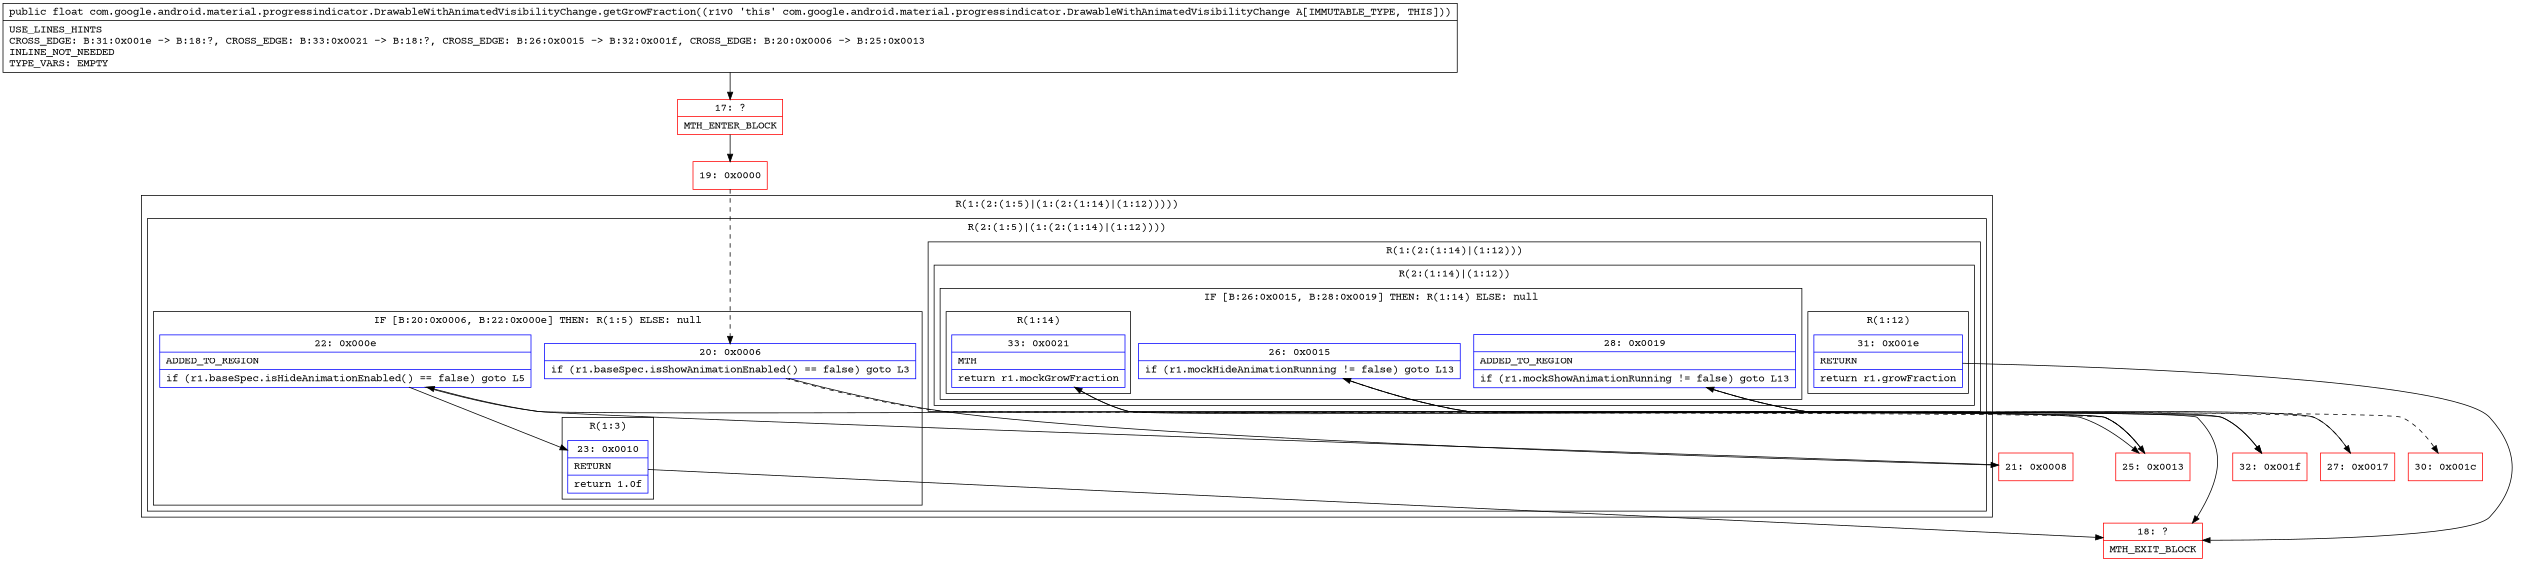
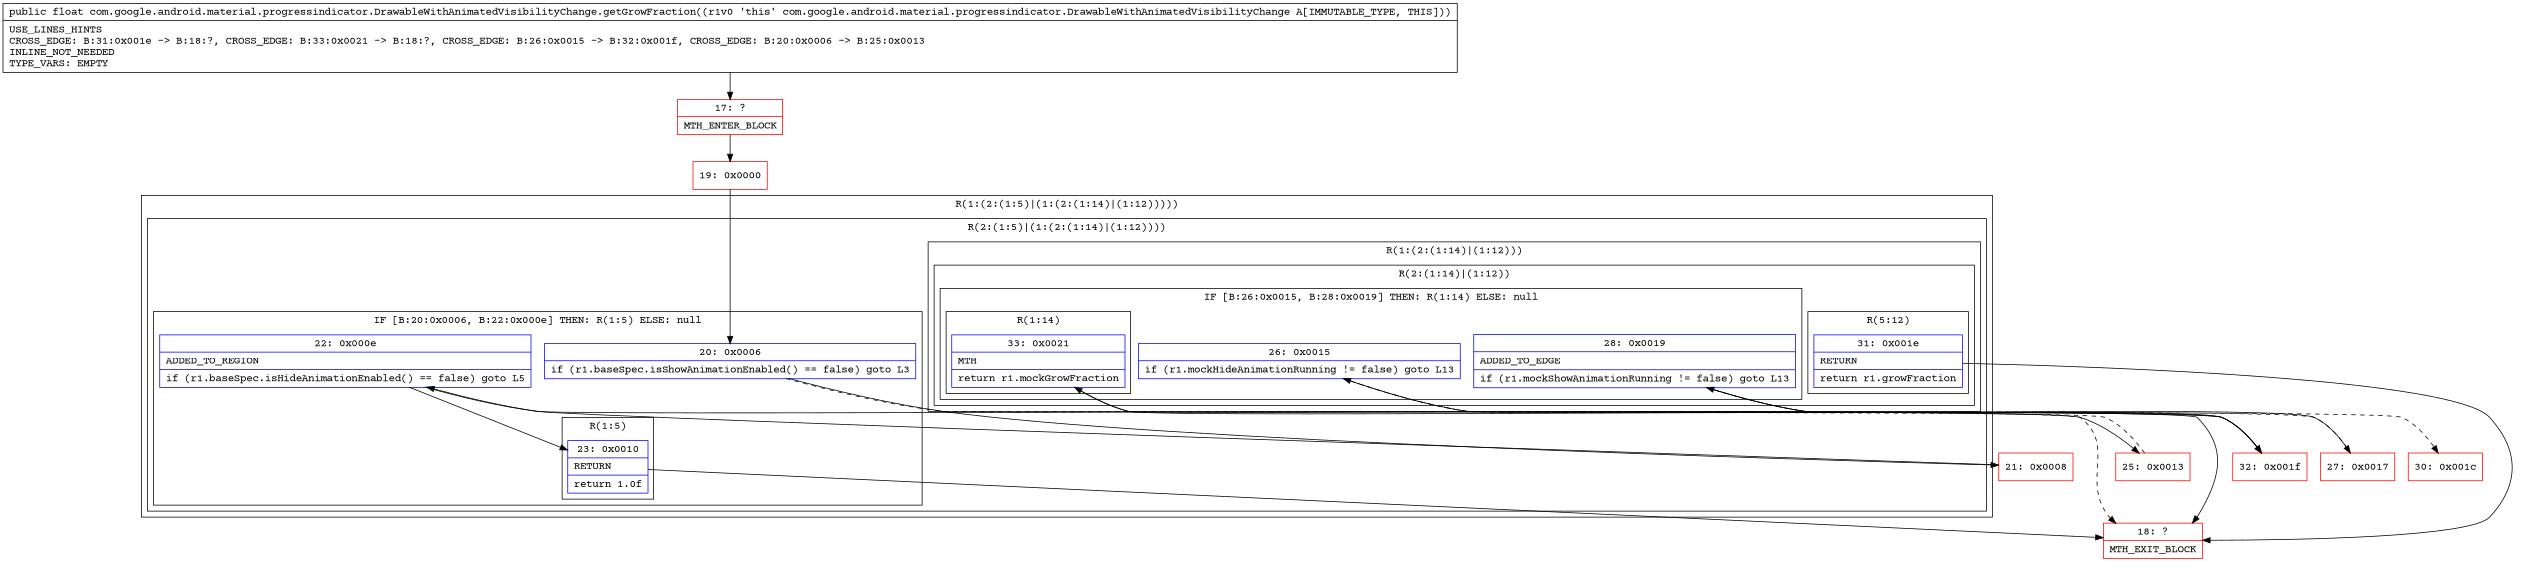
edge "19: 0x0000" -> "20: 0x0006": style dashed -> solid
cluster "R(1:12)": label "R(1:12)" -> "R(5:12)"
node "28: 0x0019": text "ADDED_TO_REGION" -> "ADDED_TO_EDGE"
edge "20: 0x0006" -> "25: 0x0013": now "20: 0x0006" -> "18: ?"
edge "25: 0x0013" -> "33: 0x0021": now "32: 0x001f" -> "33: 0x0021"
edge "25: 0x0013" -> "26: 0x0015": style solid -> dashed
cluster "R(1:3)": label "R(1:3)" -> "R(1:5)"
